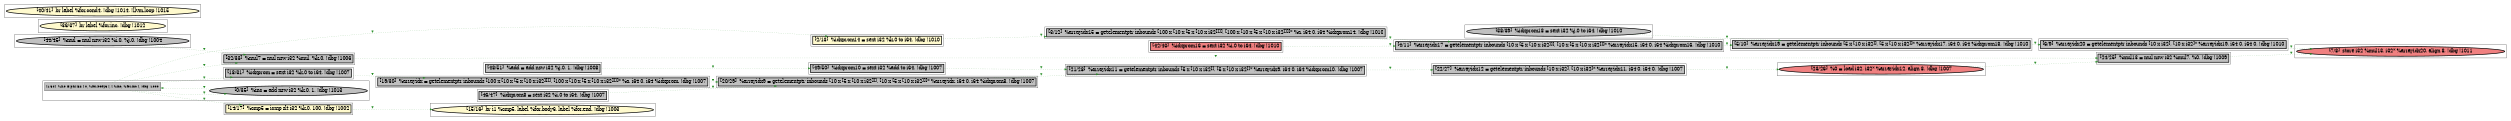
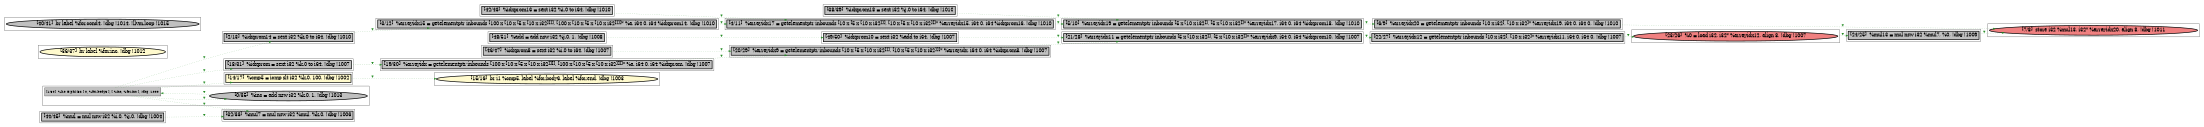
node "[40/41]  br label %for.cond4, !dbg !1014, !llvm.loop !1015": fillcolor lemonchiffon -> grey
node "[38/39]  %idxprom18 = sext i32 %j.0 to i64, !dbg !1010": shape ellipse -> box
node "[2/13]  %idxprom14 = sext i32 %k.0 to i64, !dbg !1010": fillcolor lemonchiffon -> grey
node "[44/45]  %mul = mul nsw i32 %i.0, %j.0, !dbg !1004": shape ellipse -> box
node "[42/43]  %idxprom16 = sext i32 %i.0 to i64, !dbg !1010": fillcolor lightcoral -> grey
edge "[32/33]  %mul7 = mul nsw i32 %mul, %k.0, !dbg !1006" -> "[24/25]  %mul13 = mul nsw i32 %mul7, %0, !dbg !1009": removed, label "T"
